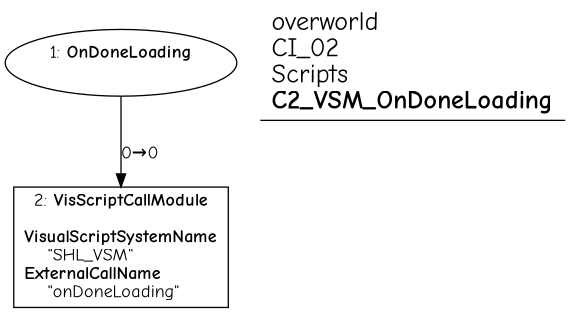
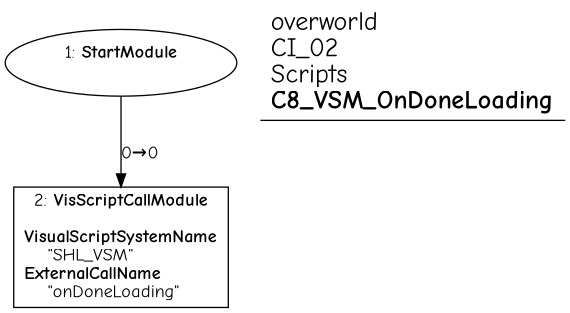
node "1:": text "OnDoneLoading" -> "StartModule"
node "overworld": text "C2_VSM_OnDoneLoading" -> "C8_VSM_OnDoneLoading"
